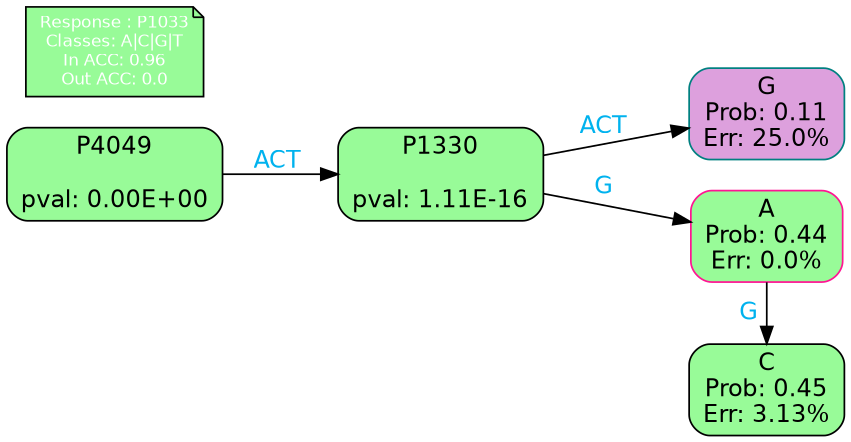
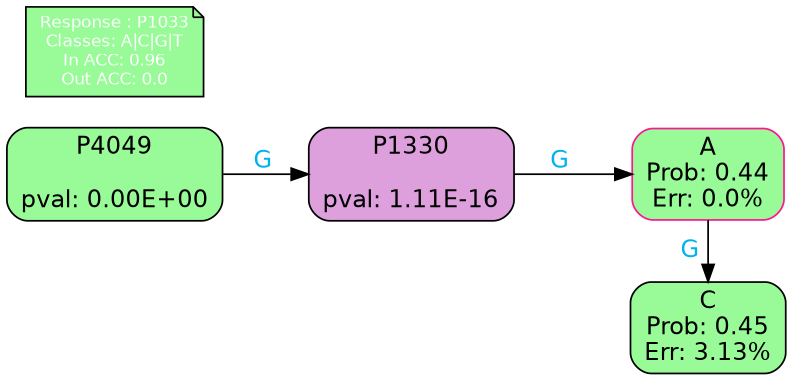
node "G Prob: 0.11 Err: 25.0%": removed
edge "P4049 pval: 0.00E+00" -> "P1330 pval: 1.11E-16": label "ACT" -> "G"
node "P1330 pval: 1.11E-16": fillcolor palegreen -> plum
